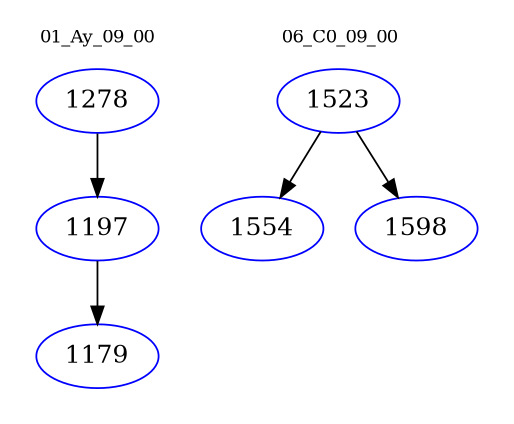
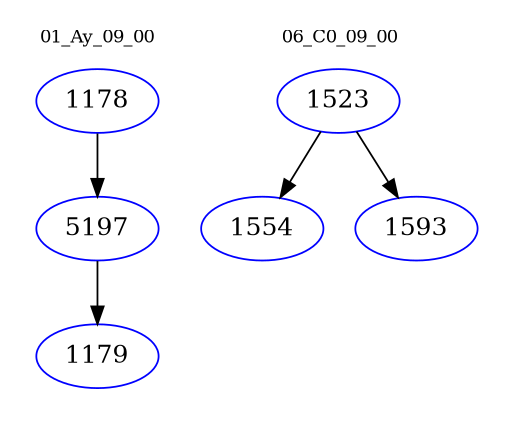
node "1278": label "1278" -> "1178"
node "1197": label "1197" -> "5197"
node "1598": label "1598" -> "1593"
